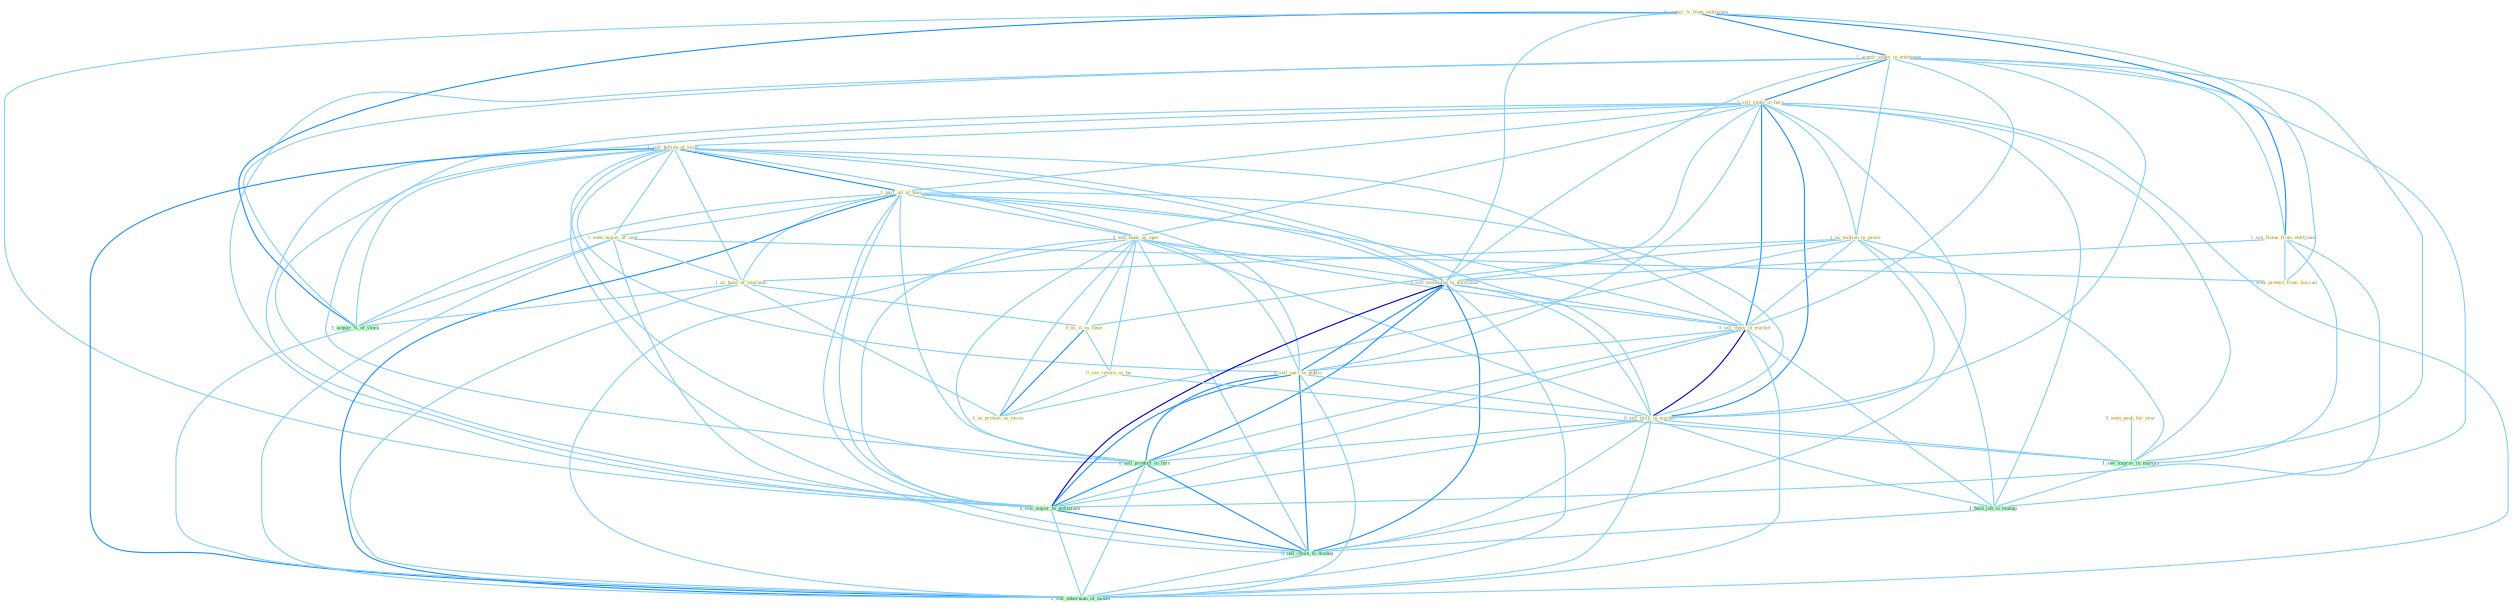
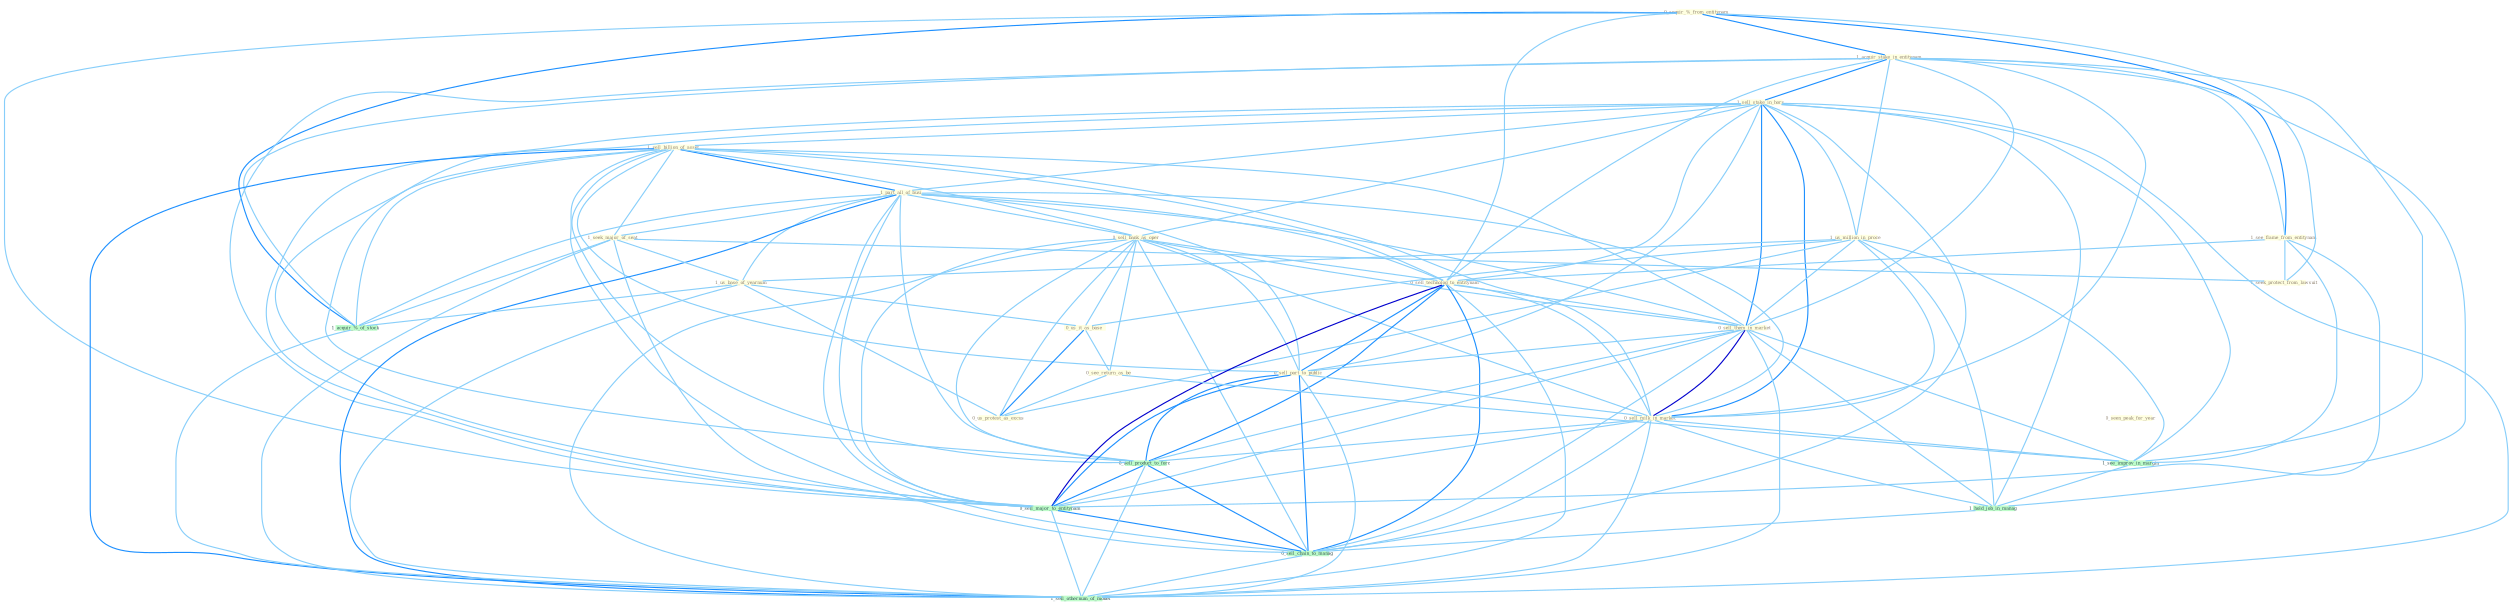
edge "1_sell_billion_of_asset" -- "1_us_base_of_yearnum": removed
edge "0_seen_peak_for_year" -- "1_see_improv_in_margin": now "0_sell_them_in_market" -- "1_see_improv_in_margin"
edge "0_sell_them_in_market" -- "0_sell_chain_to_manag": added
